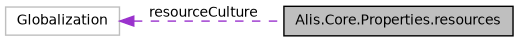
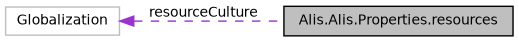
node "Alis.Core.Properties.resources": label "Alis.Core.Properties.resources" -> "Alis.Alis.Properties.resources"
